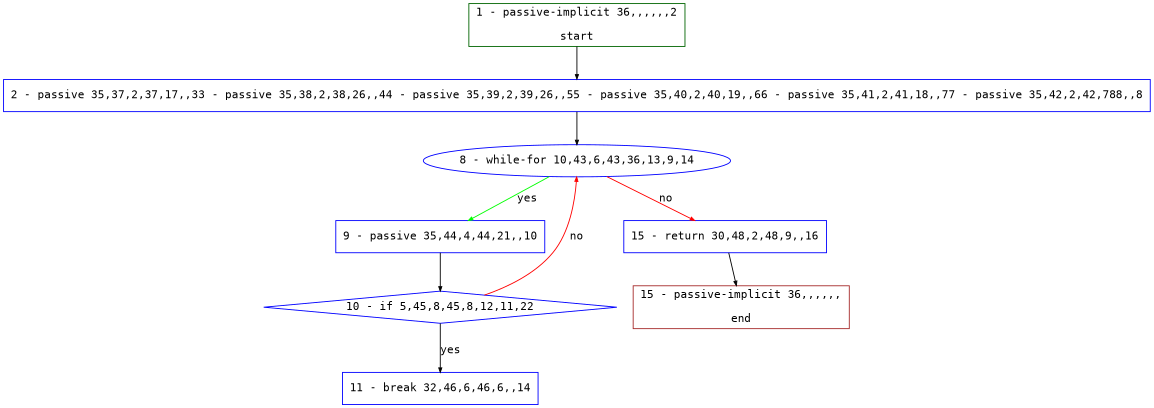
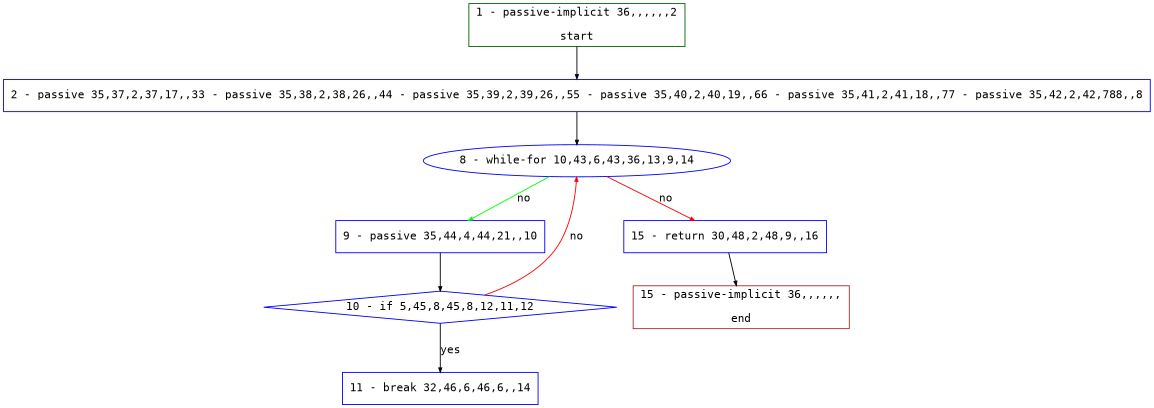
edge "8 - while-for 10,43,6,43,36,13,9,14" -> "9 - passive 35,44,4,44,21,,10": label "yes" -> "no"
node "10 - if 5,45,8,45,8,12,11,22": label "10 - if 5,45,8,45,8,12,11,22" -> "10 - if 5,45,8,45,8,12,11,12"
